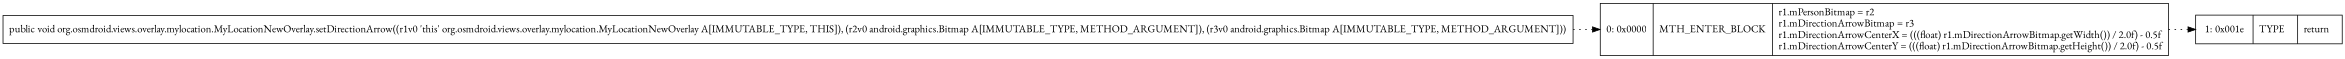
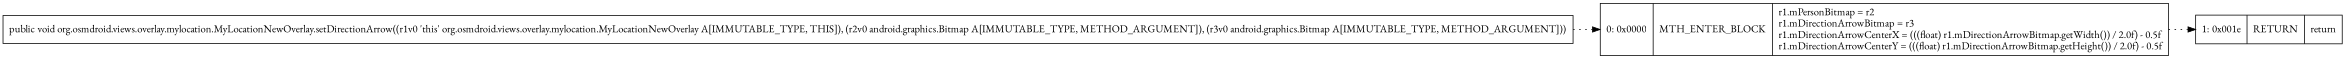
node "1: 0x001e": text "TYPE" -> "RETURN"
